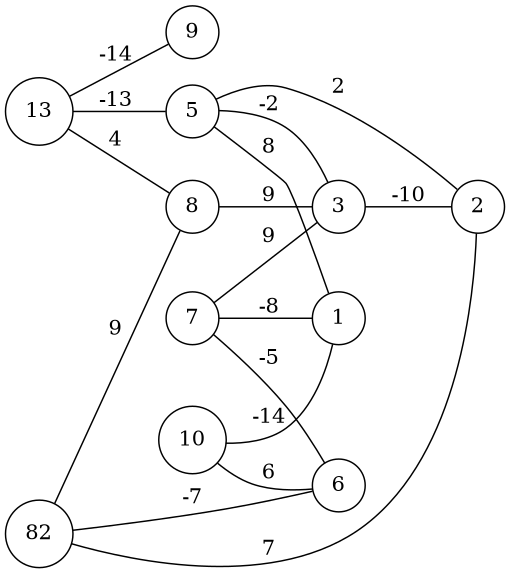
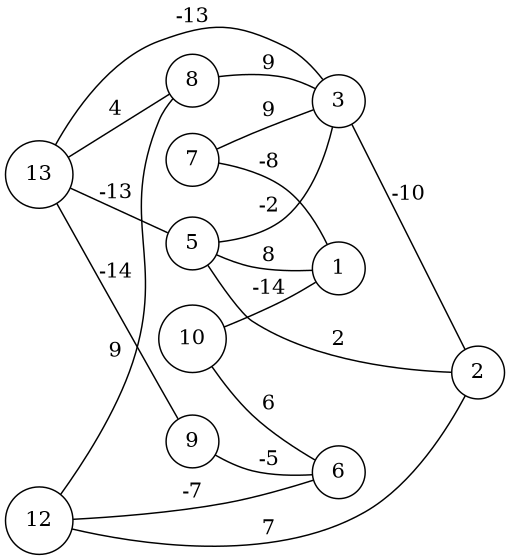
edge "3" -- "13": added, label "-13"
edge "7" -- "6": now "9" -- "6"
node "82": label "82" -> "12"
